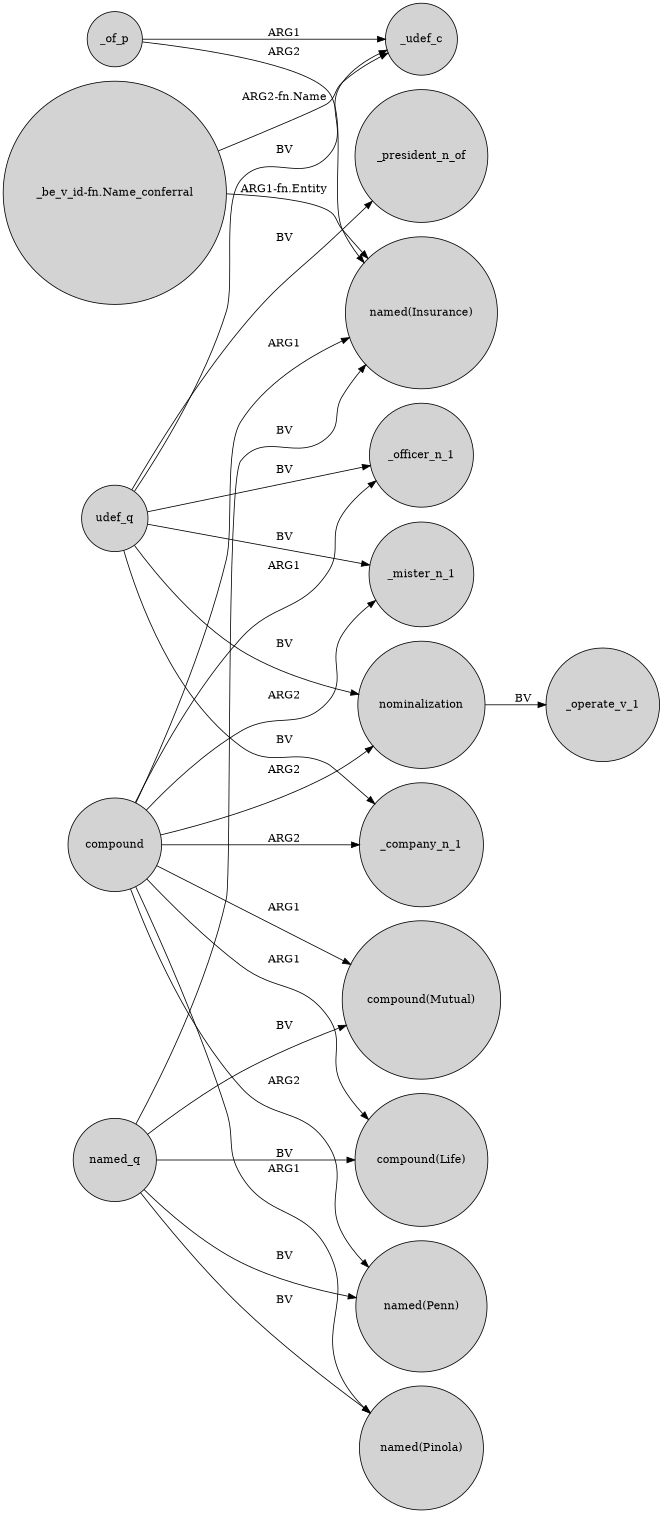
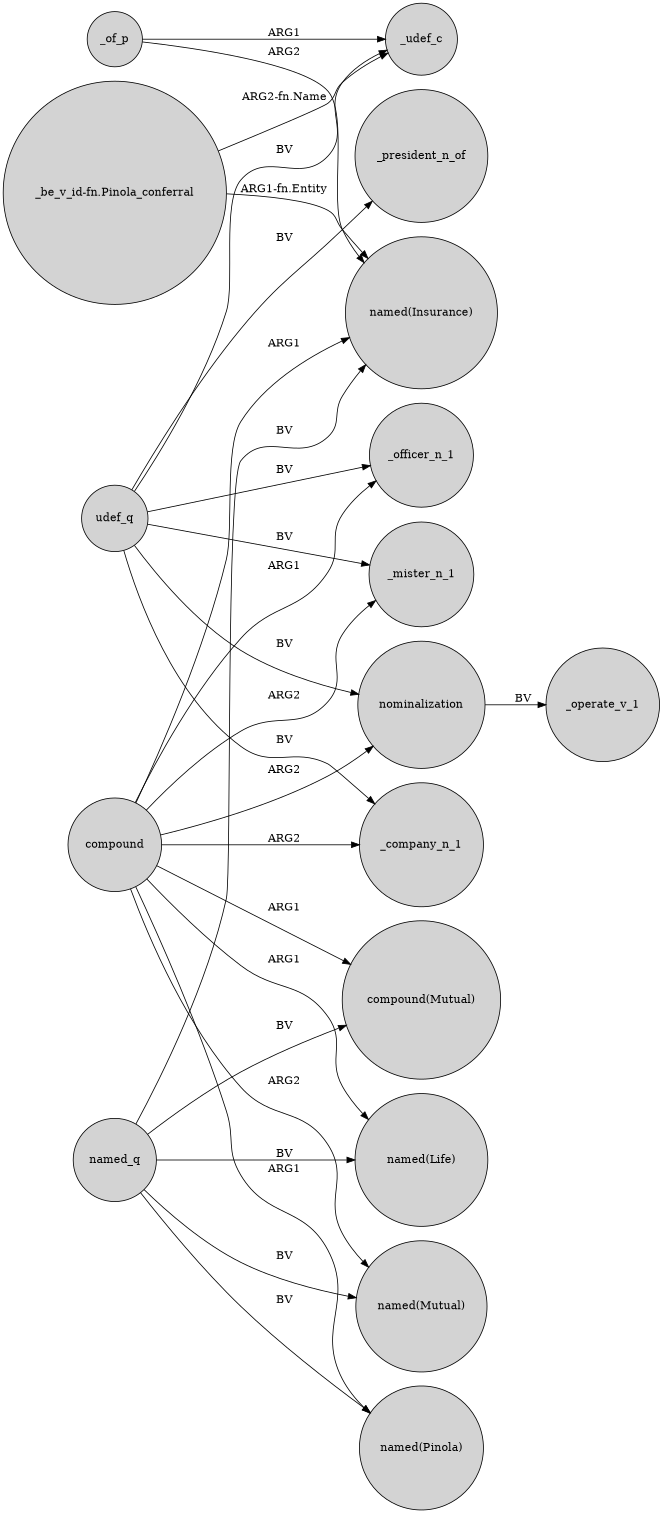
node "_be_v_id-fn.Name_conferral": label "_be_v_id-fn.Name_conferral" -> "_be_v_id-fn.Pinola_conferral"
node "compound(Life)": label "compound(Life)" -> "named(Life)"
node "named(Penn)": label "named(Penn)" -> "named(Mutual)"
